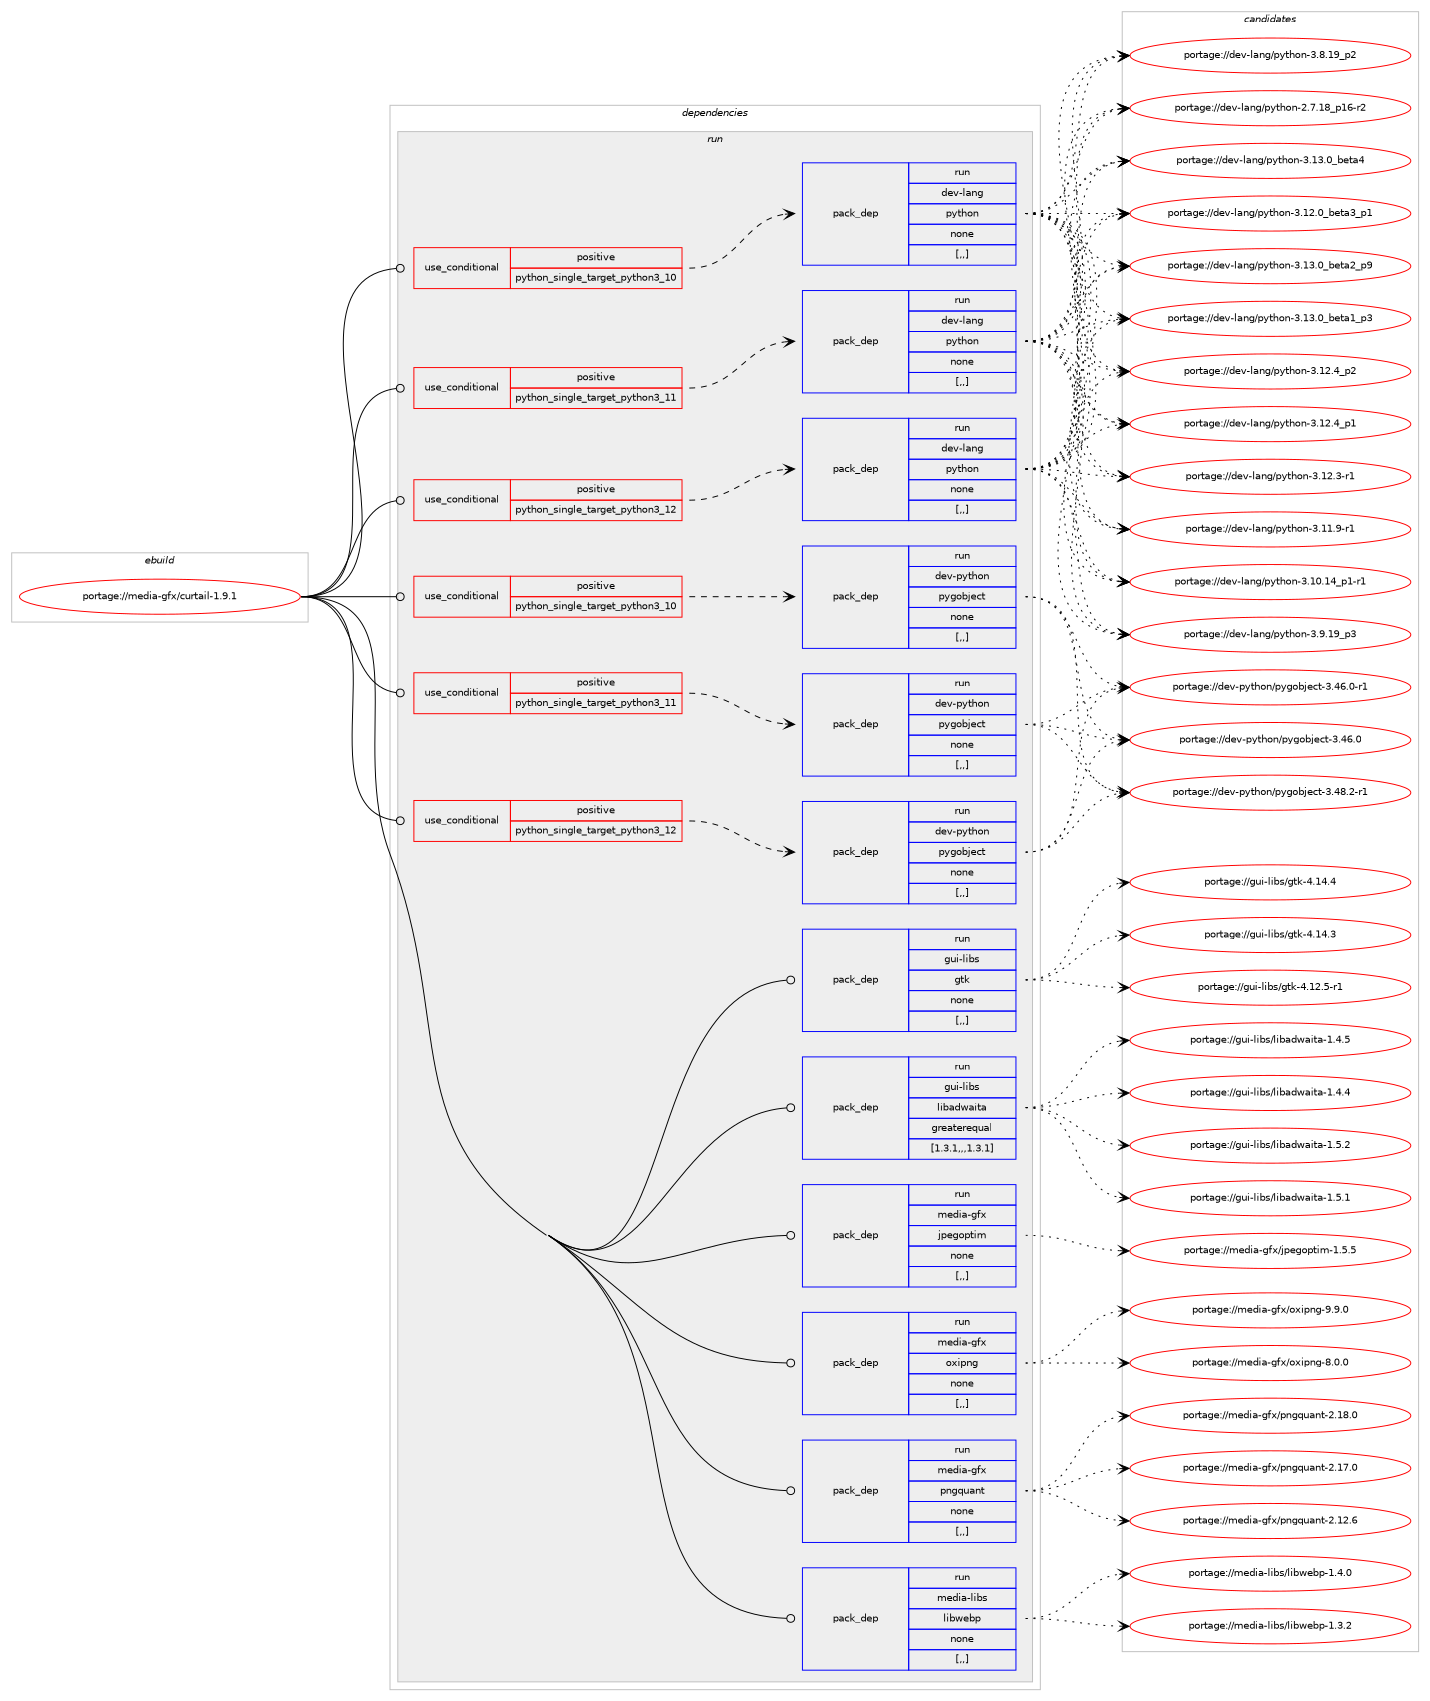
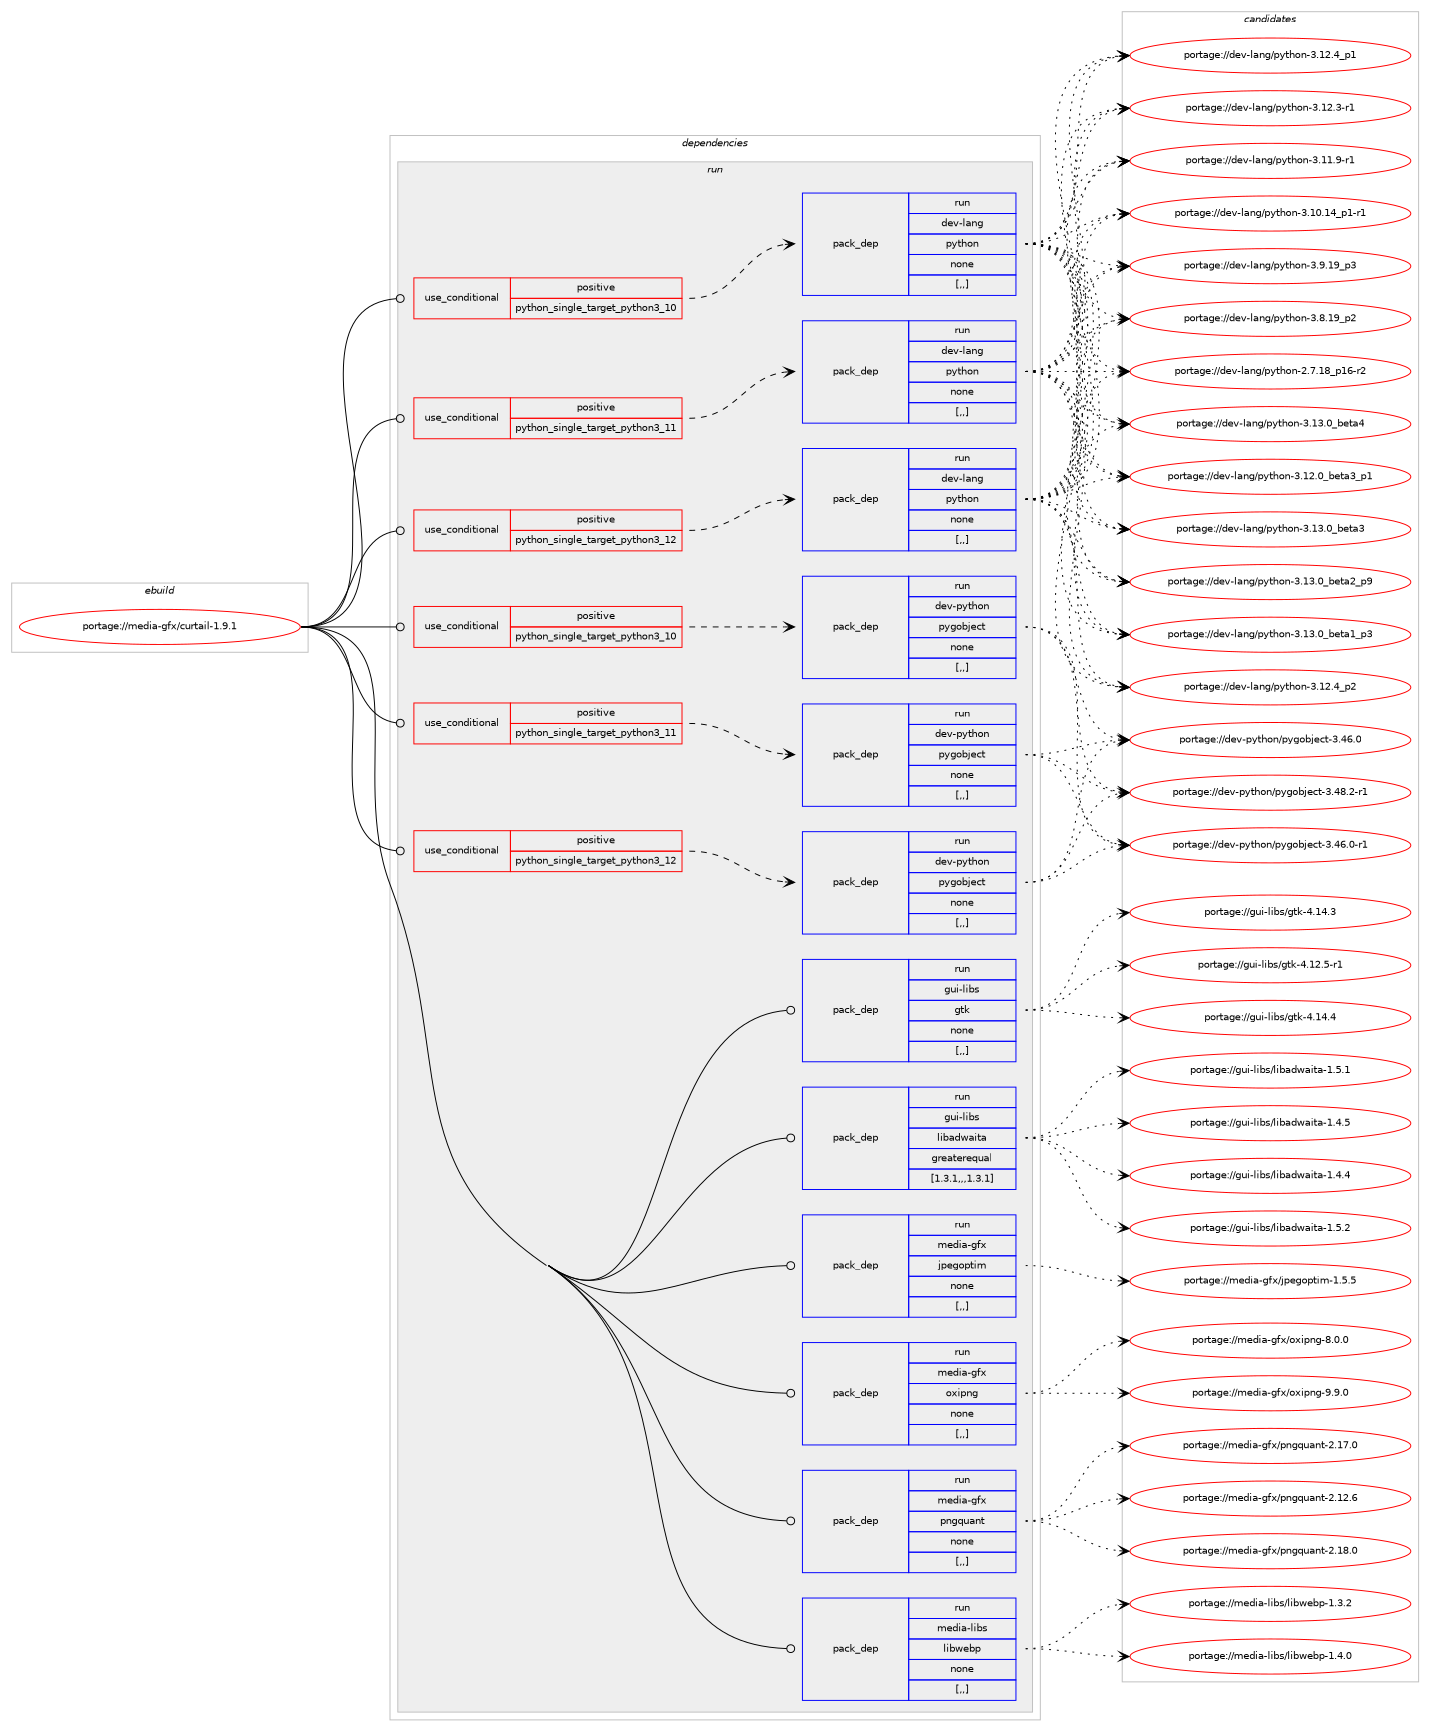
node "portage://dev-lang/python-3.13.0_beta3": added
